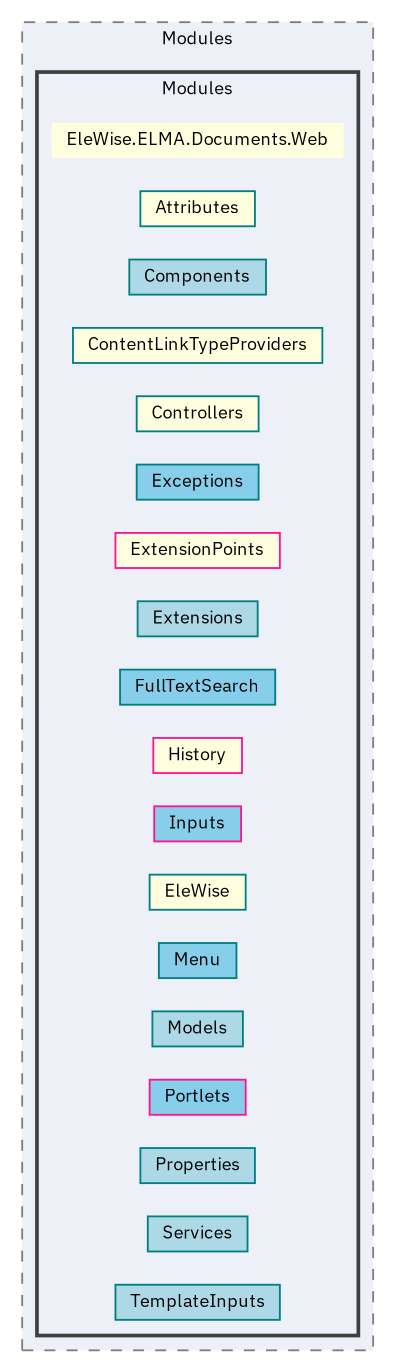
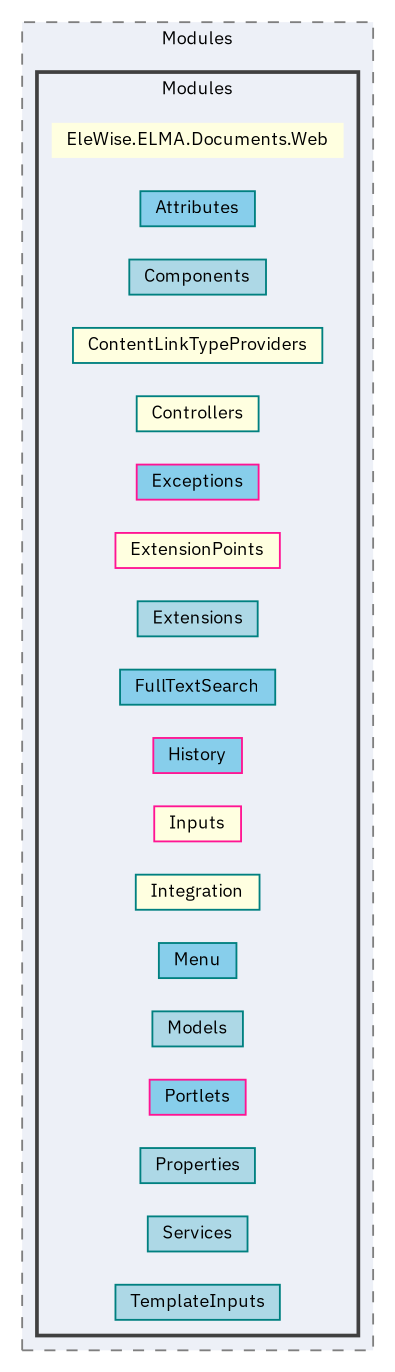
node "Attributes": fillcolor lightyellow -> skyblue
node "Exceptions": color teal -> deeppink
node "History": fillcolor lightyellow -> skyblue
node "Inputs": fillcolor skyblue -> lightyellow
node "EleWise": label "EleWise" -> "Integration"
